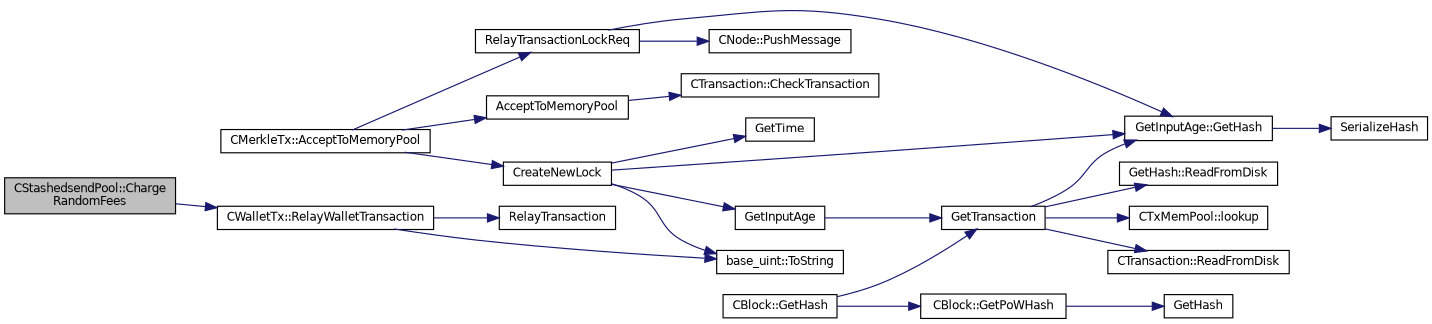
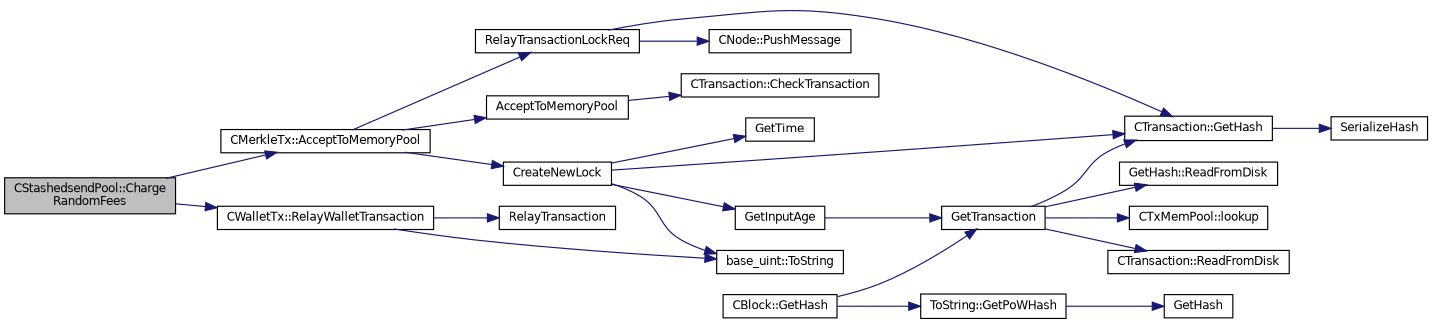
node "GetInputAge::GetHash": label "GetInputAge::GetHash" -> "CTransaction::GetHash"
edge "CStashedsendPool::Charge RandomFees" -> "CMerkleTx::AcceptToMemoryPool": added
node "CBlock::GetPoWHash": label "CBlock::GetPoWHash" -> "ToString::GetPoWHash"
